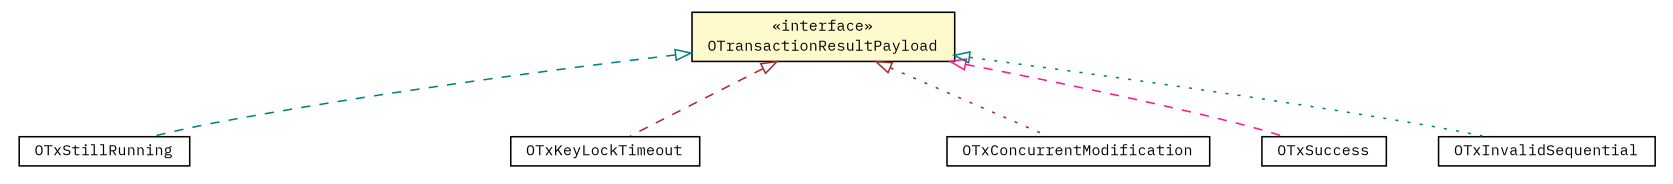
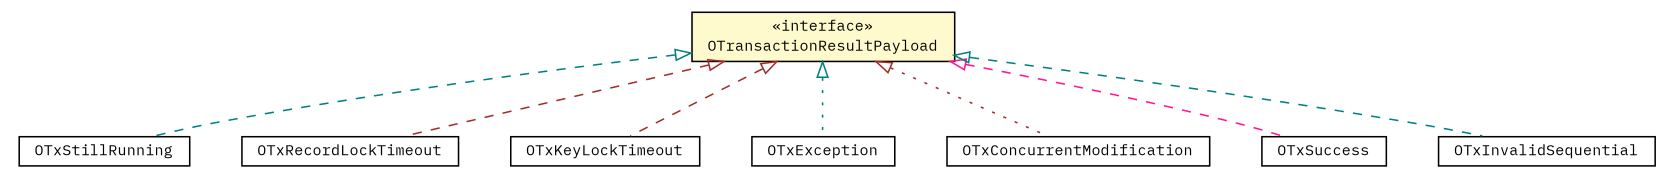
edge "OTxInvalidSequential" -> "OTransactionResultPayload": style dotted -> dashed
node "OTxRecordLockTimeout": added
node "OTxException": added
